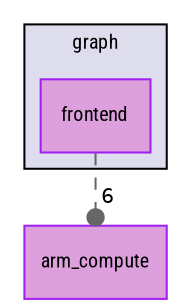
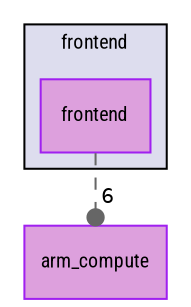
cluster "graph": label "graph" -> "frontend"
